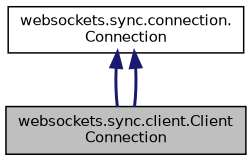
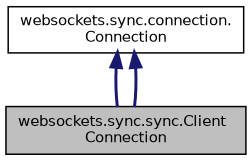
node "websockets.sync.client.Client Connection": label "websockets.sync.client.Client Connection" -> "websockets.sync.sync.Client Connection"
